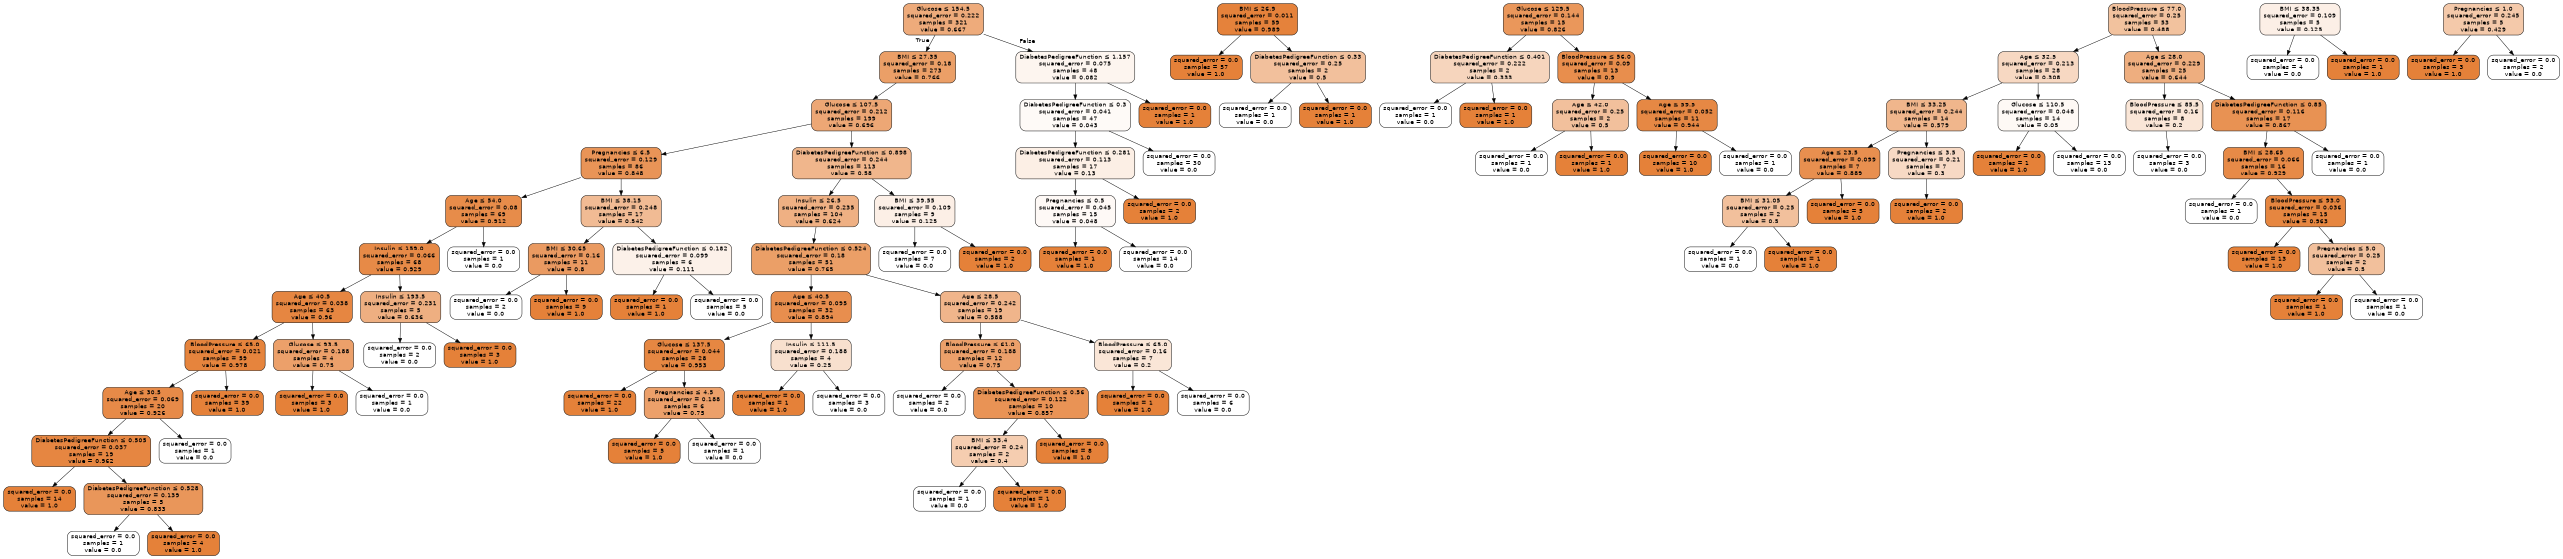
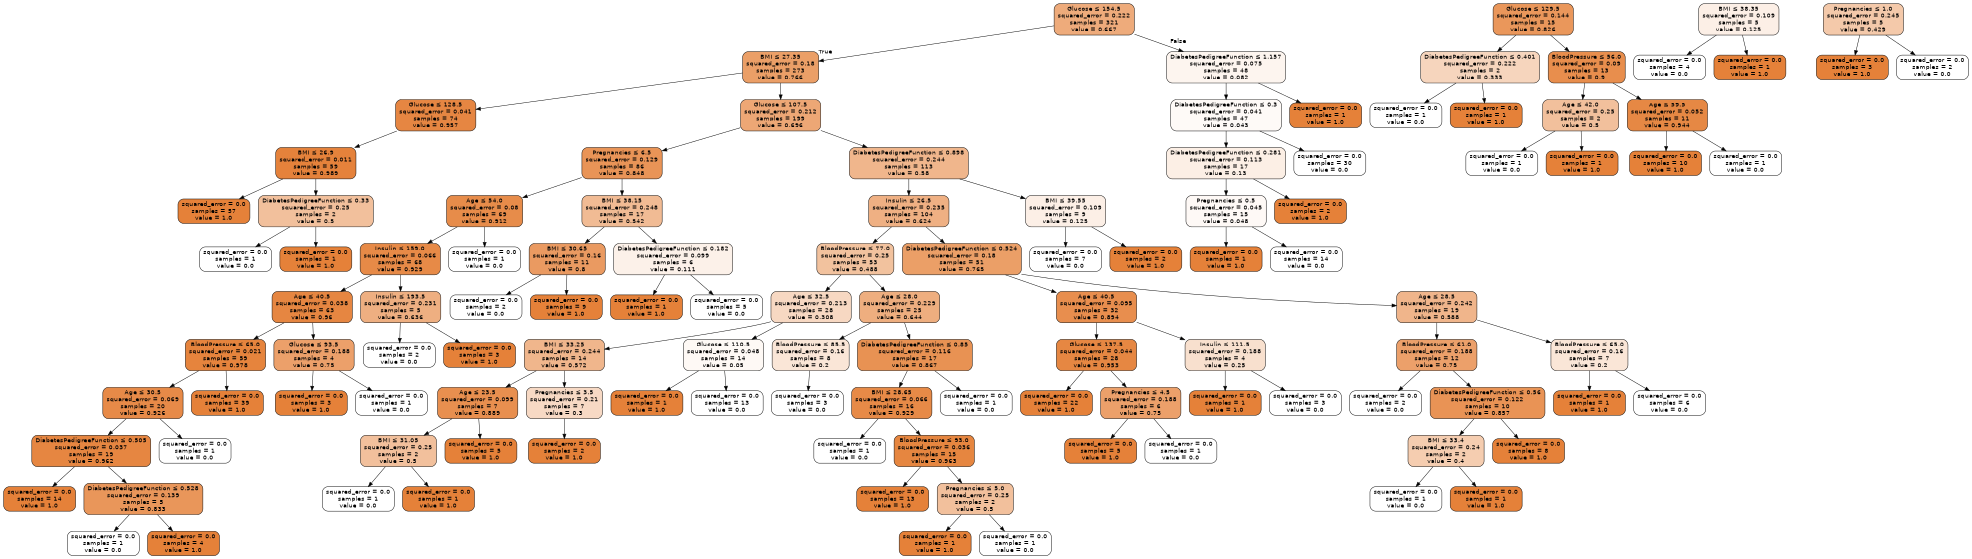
node "Glucose ≤ 128.5": added
node "BMI ≤ 33.25": text "value = 0.579" -> "value = 0.572"
edge "Insulin ≤ 26.5" -> "BloodPressure ≤ 77.0": added
